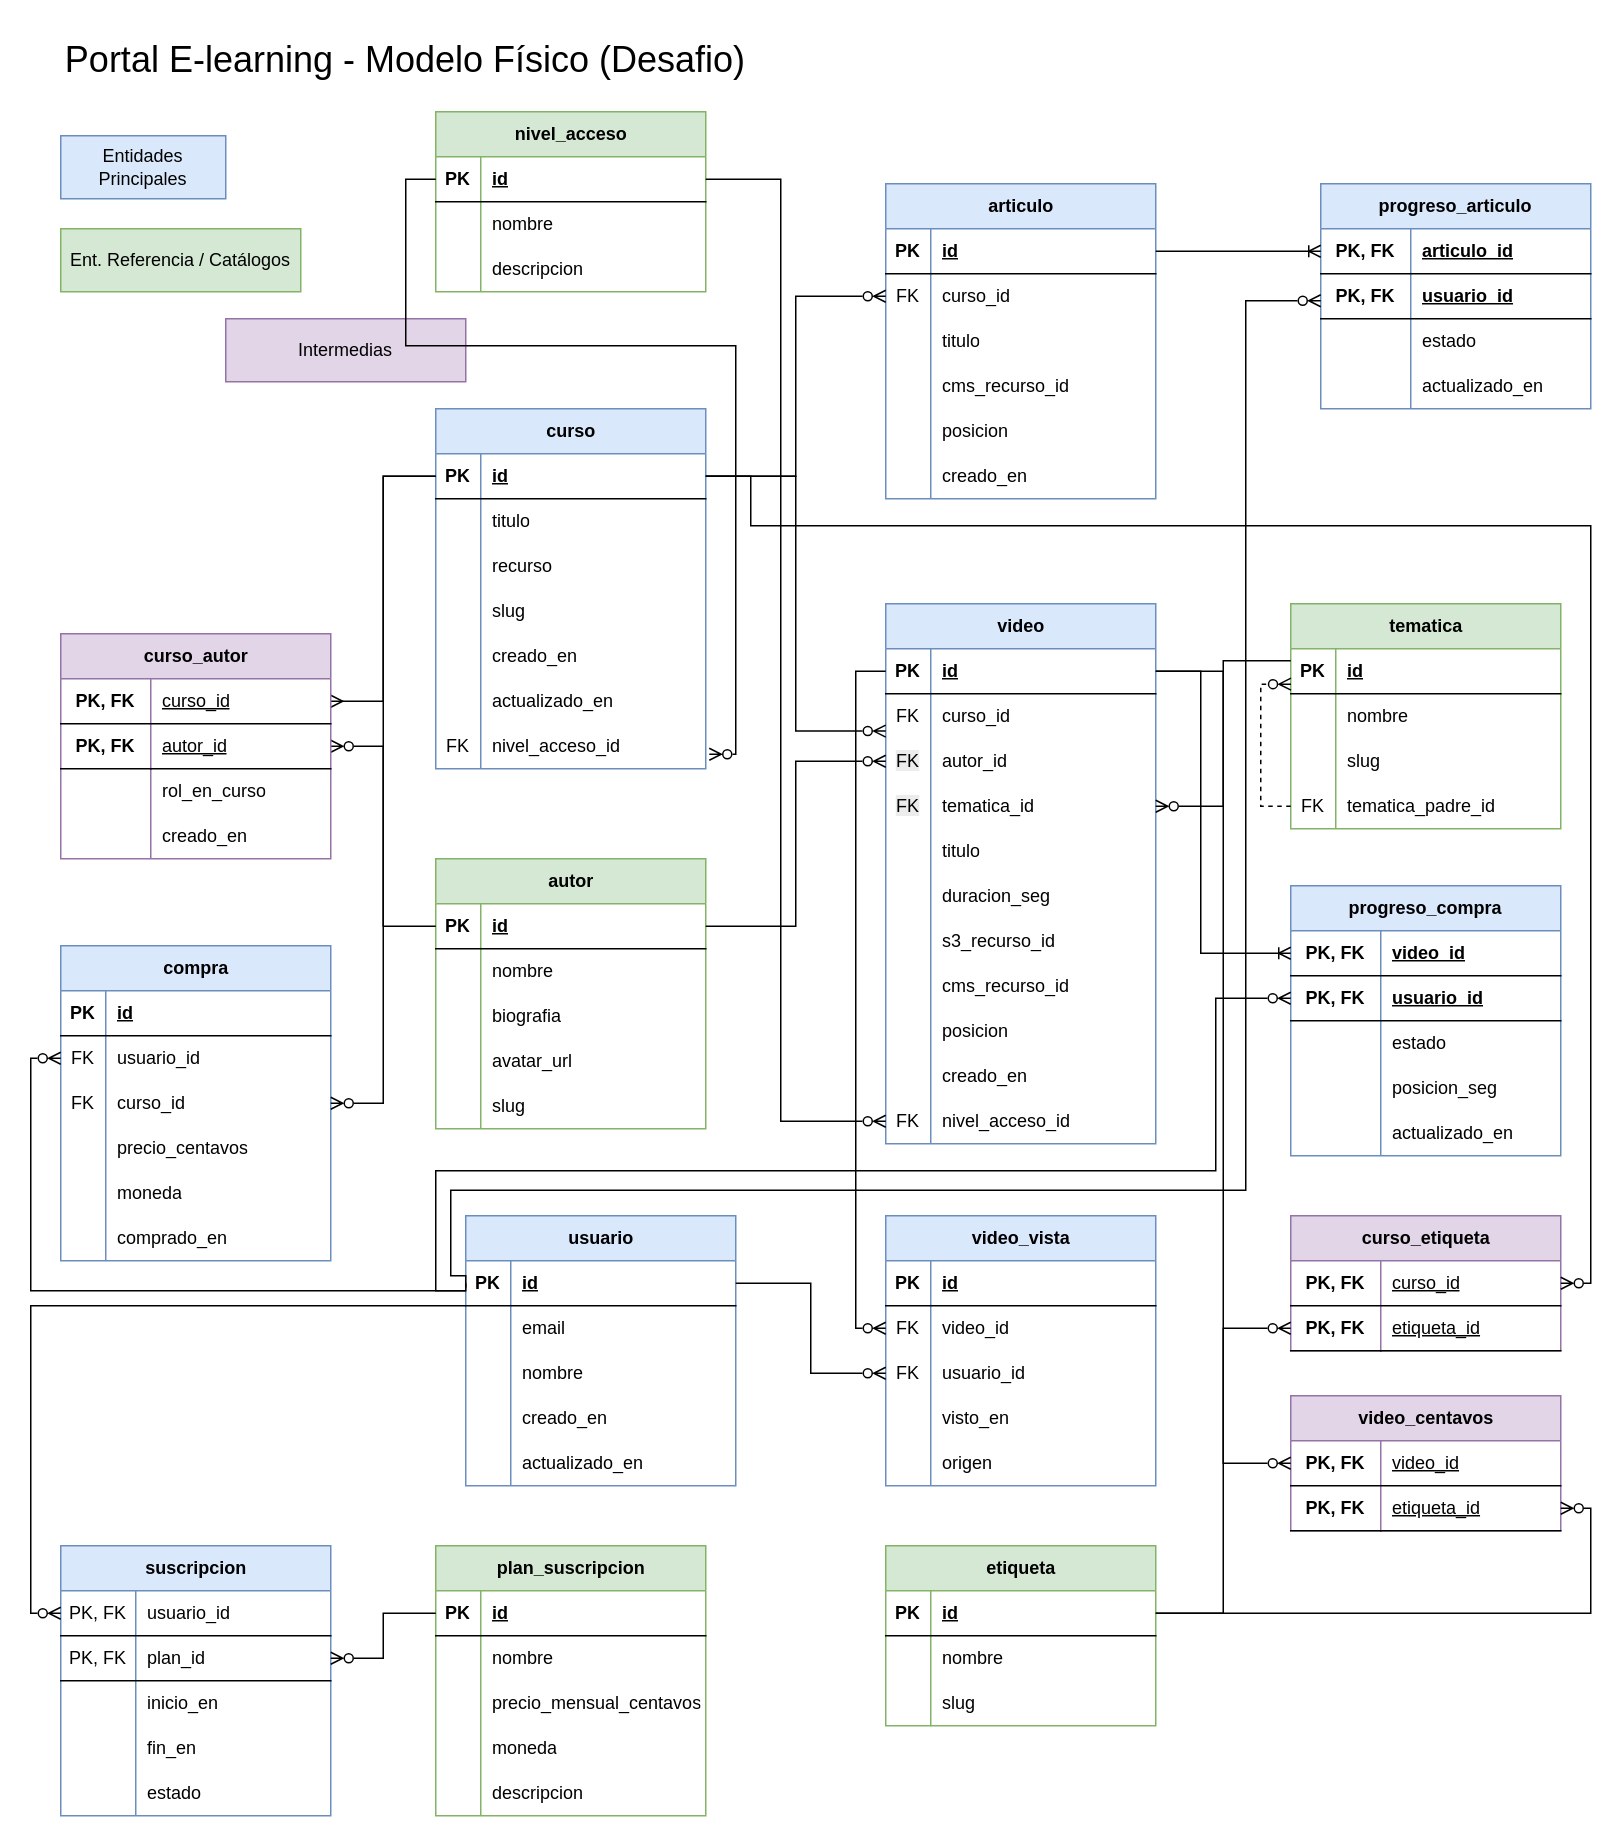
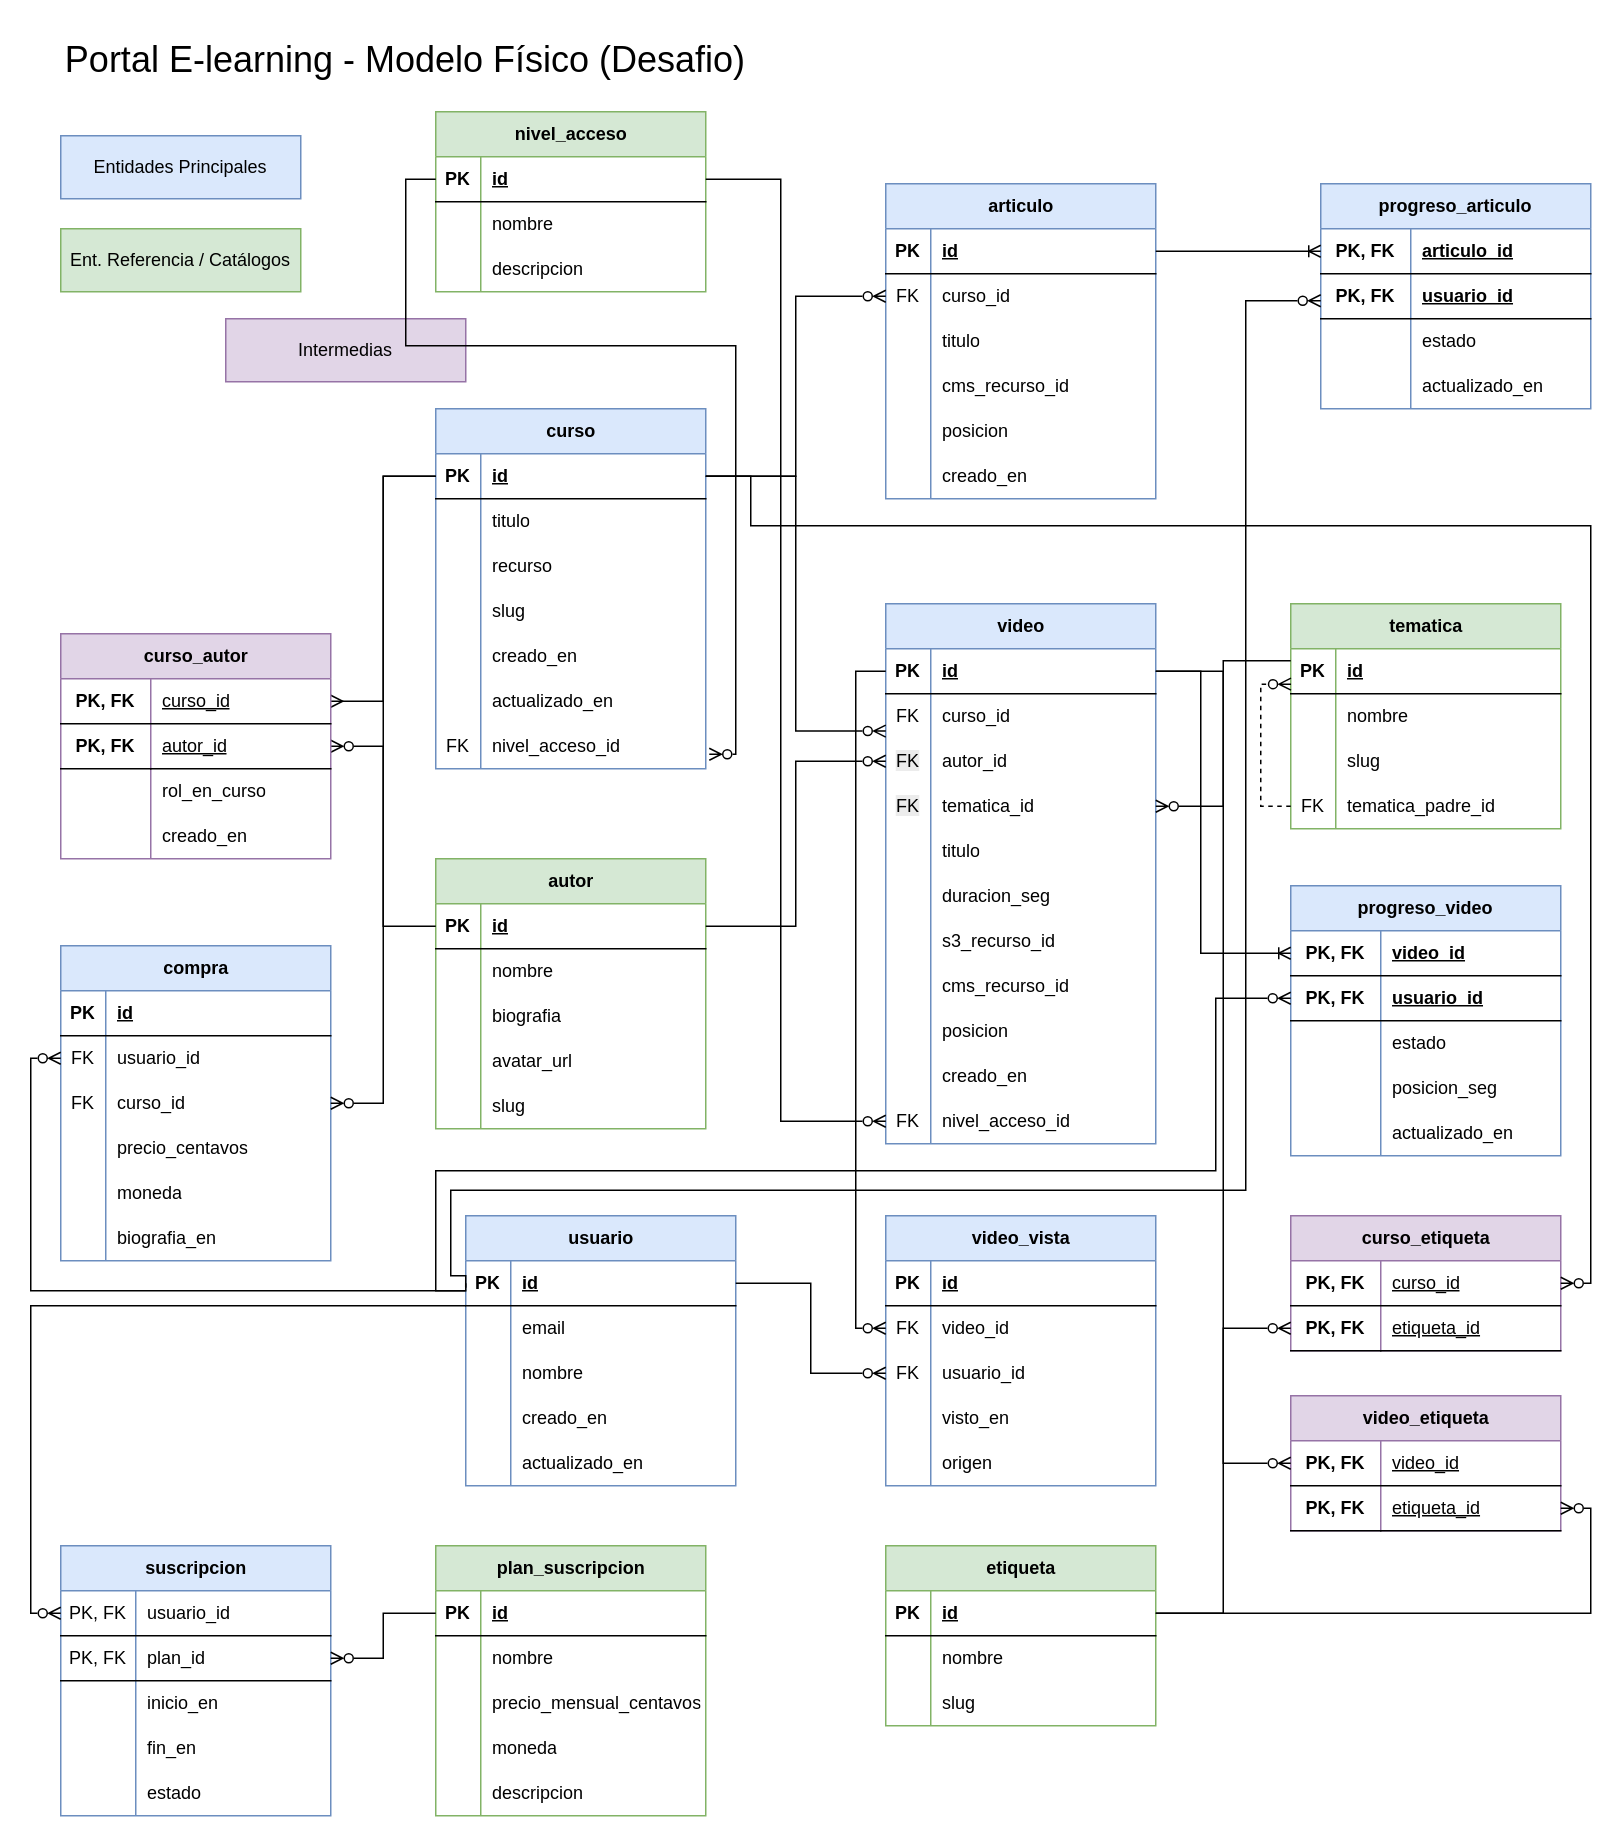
node "Entidades Principales": size 165x63 -> 240x63
node "progreso_compra": label "progreso_compra" -> "progreso_video"
node "comprado_en": label "comprado_en" -> "biografia_en"
node "video_centavos": label "video_centavos" -> "video_etiqueta"
